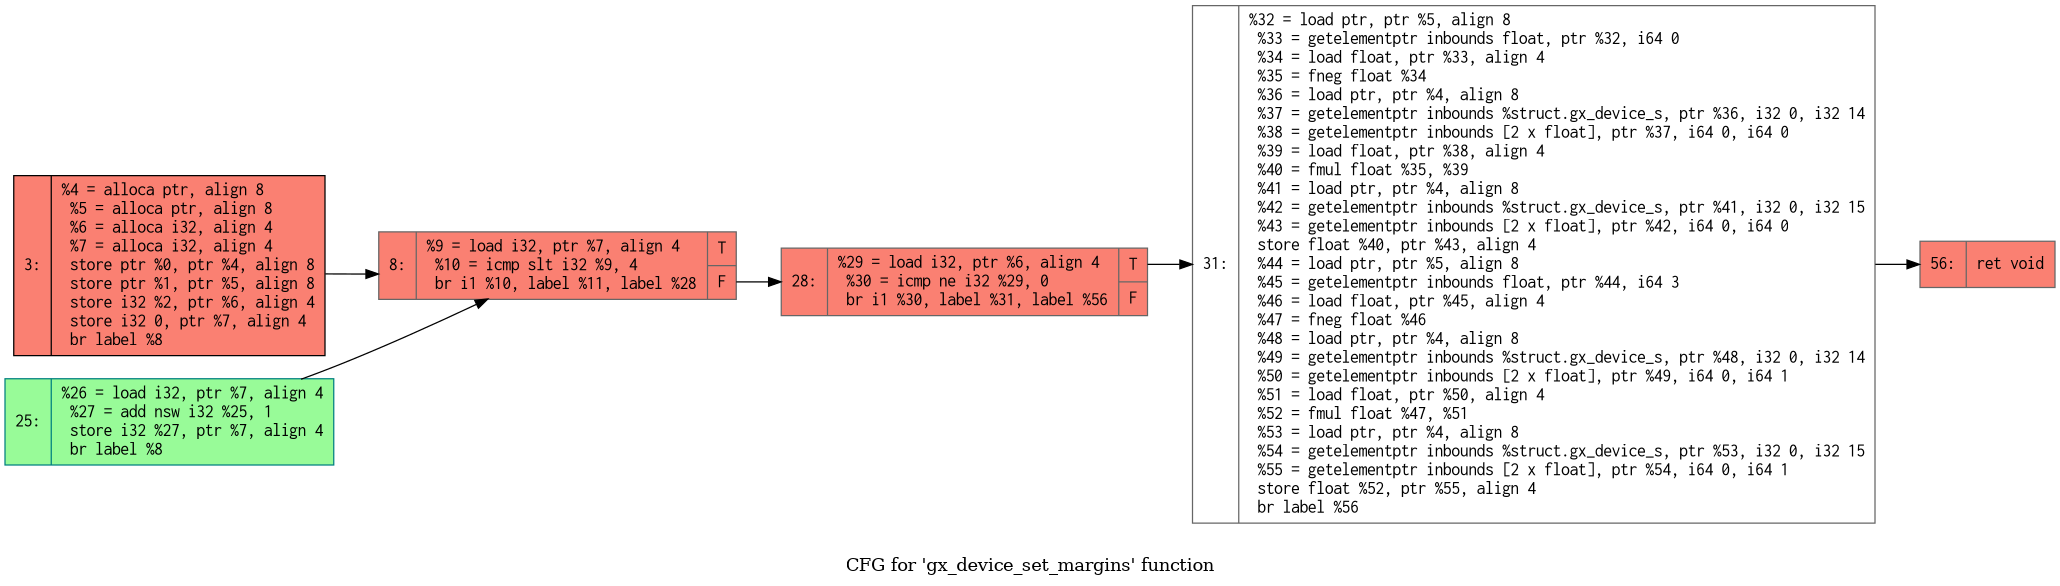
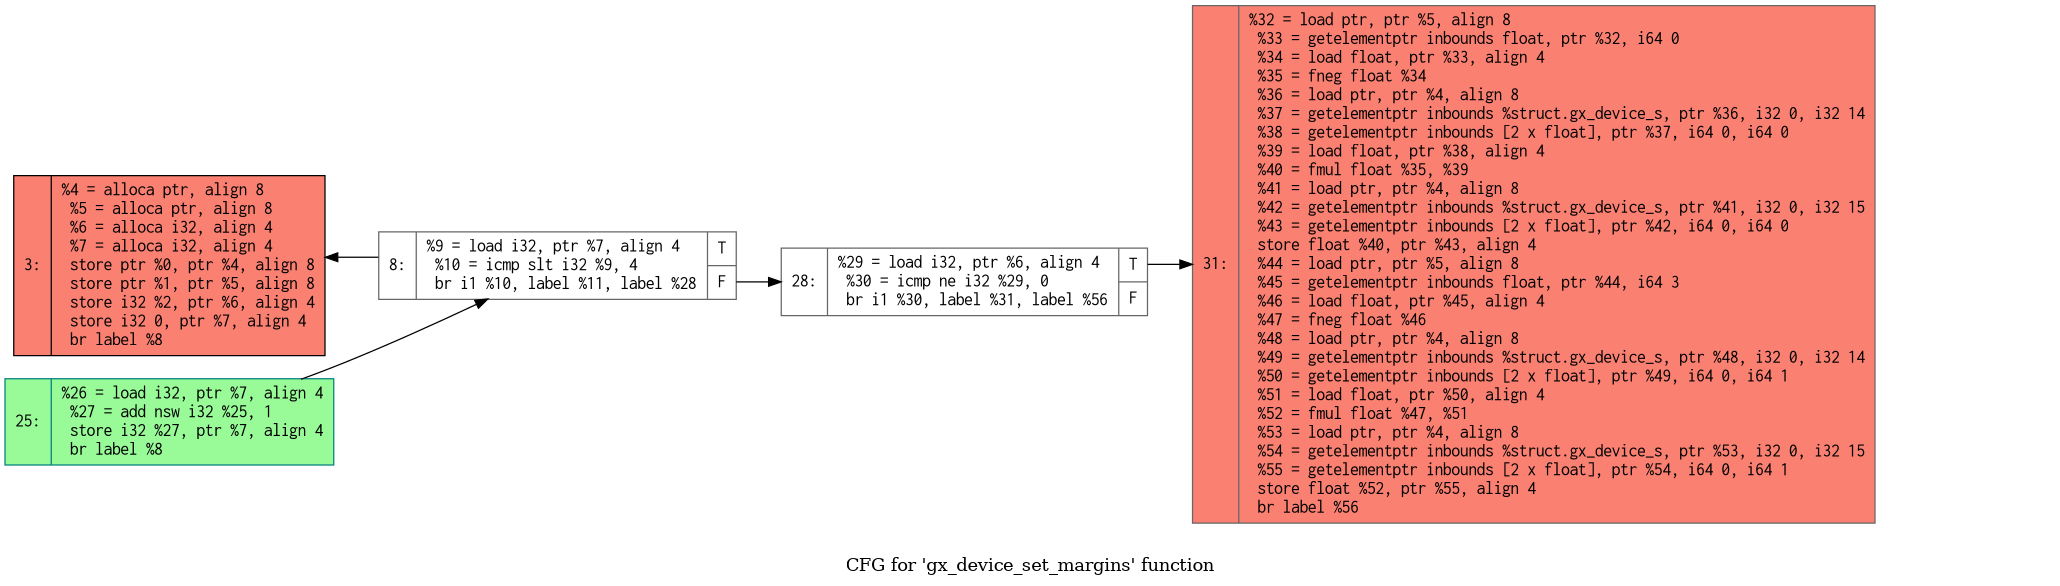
node "31:": fillcolor white -> salmon
node "56:": removed
node "8:": fillcolor salmon -> white
edge "3:" -> "8:": reversed
node "28:": fillcolor salmon -> white
